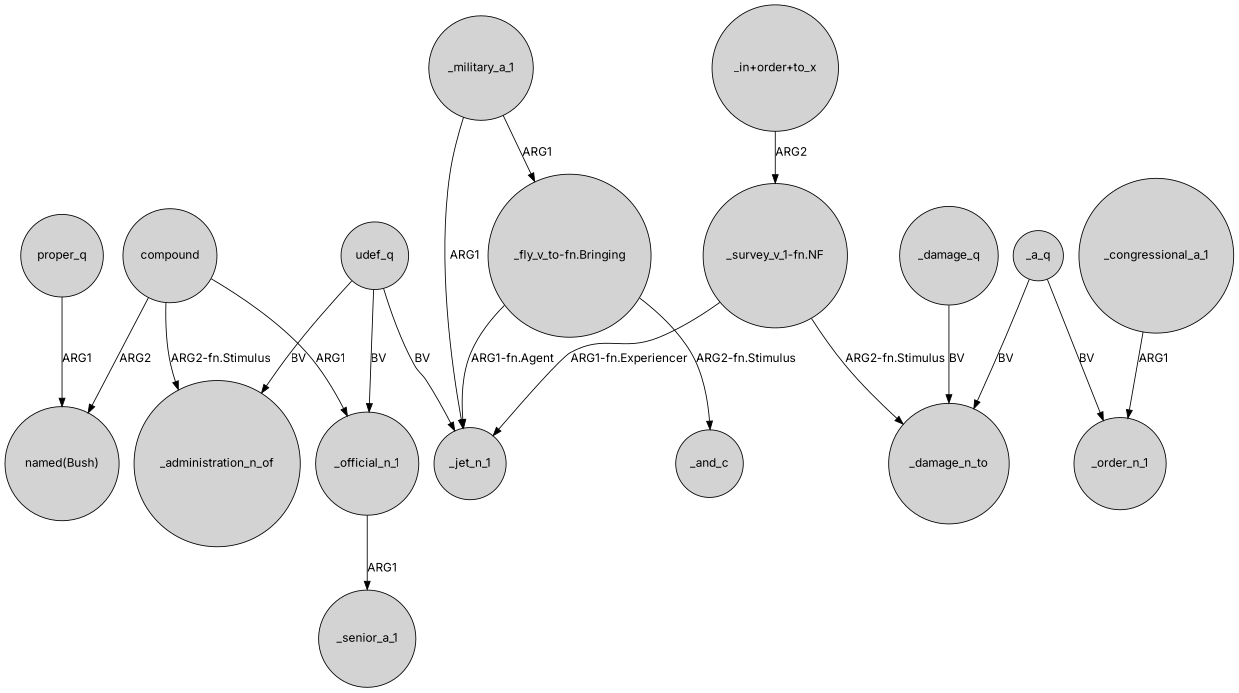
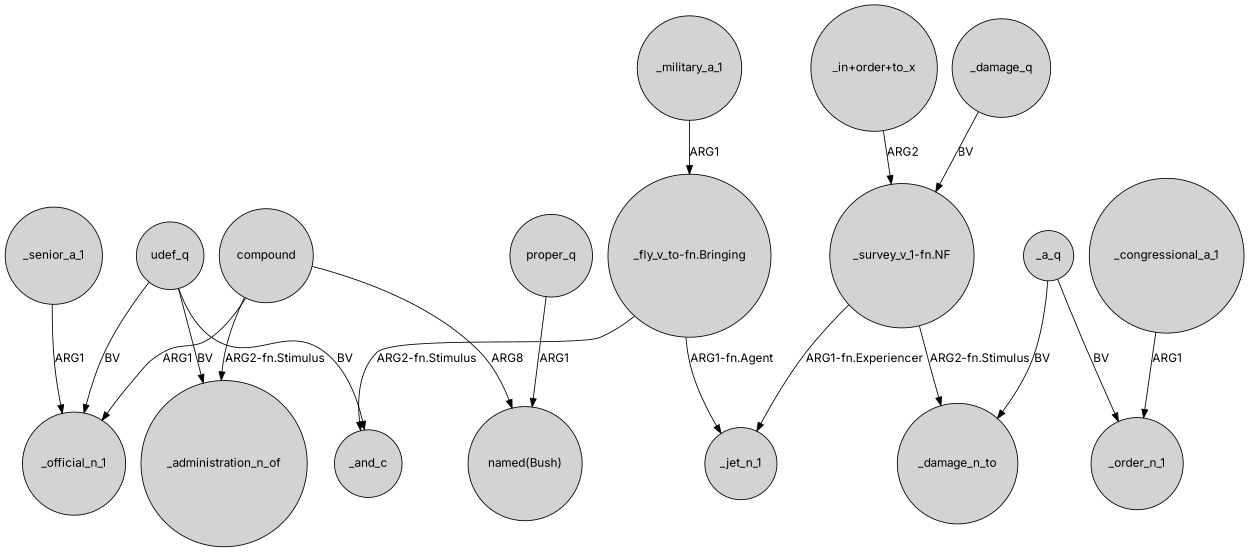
edge "_military_a_1" -> "_jet_n_1": removed, label "ARG1"
edge "_damage_q" -> "_damage_n_to": now "_damage_q" -> "_survey_v_1-fn.NF"
edge "compound" -> "named(Bush)": label "ARG2" -> "ARG8"
edge "udef_q" -> "_jet_n_1": now "udef_q" -> "_and_c"
edge "_official_n_1" -> "_senior_a_1": reversed
